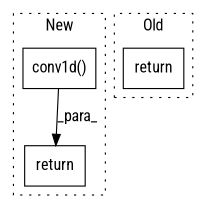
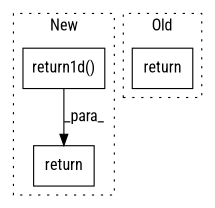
node "conv1d()": label "conv1d()" -> "return1d()"
